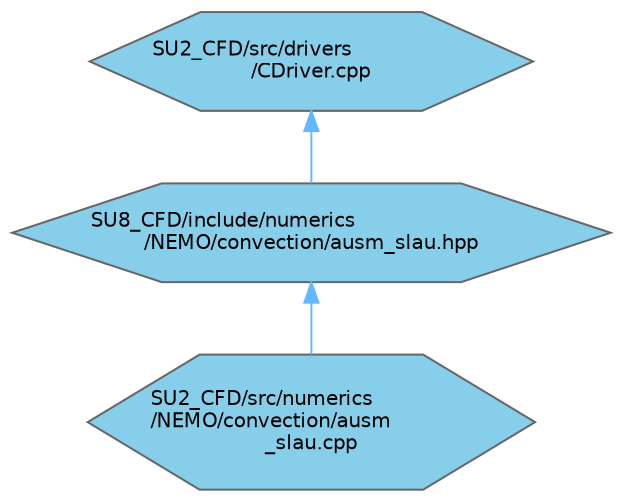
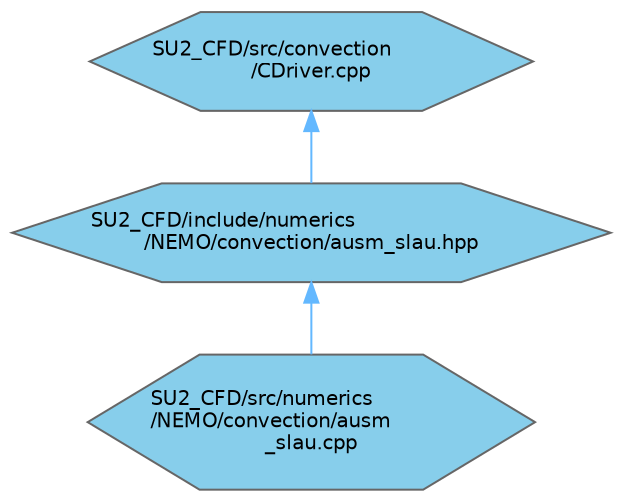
node "SU2_CFD/src/drivers /CDriver.cpp": label "SU2_CFD/src/drivers /CDriver.cpp" -> "SU2_CFD/src/convection /CDriver.cpp"
node "SU8_CFD/include/numerics /NEMO/convection/ausm_slau.hpp": label "SU8_CFD/include/numerics /NEMO/convection/ausm_slau.hpp" -> "SU2_CFD/include/numerics /NEMO/convection/ausm_slau.hpp"
